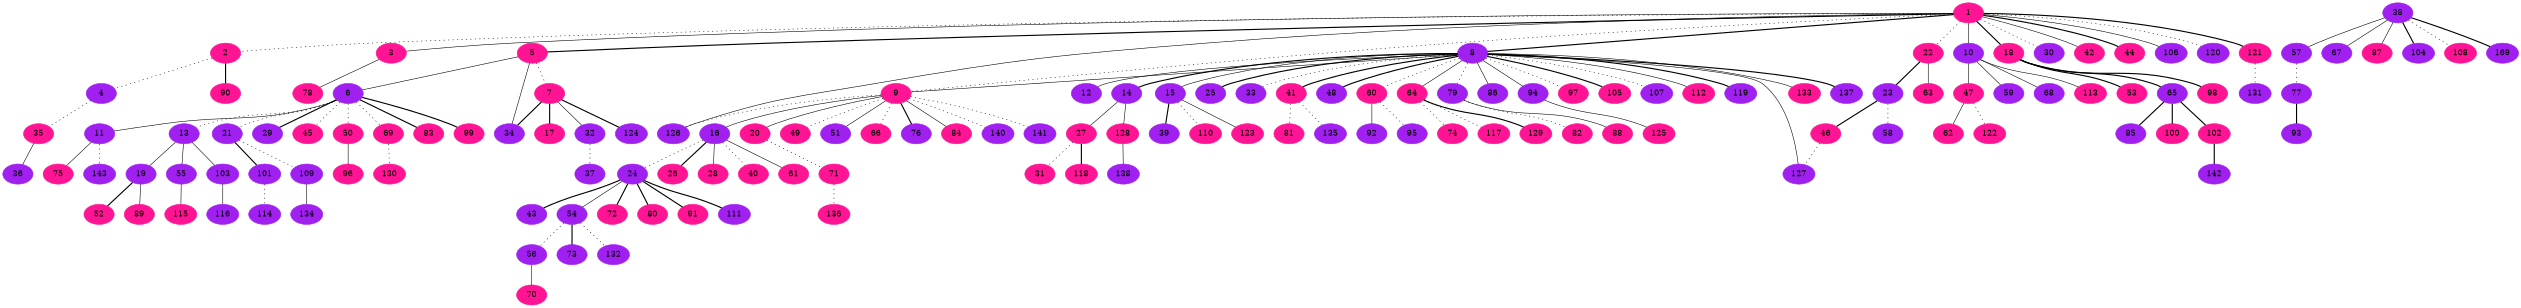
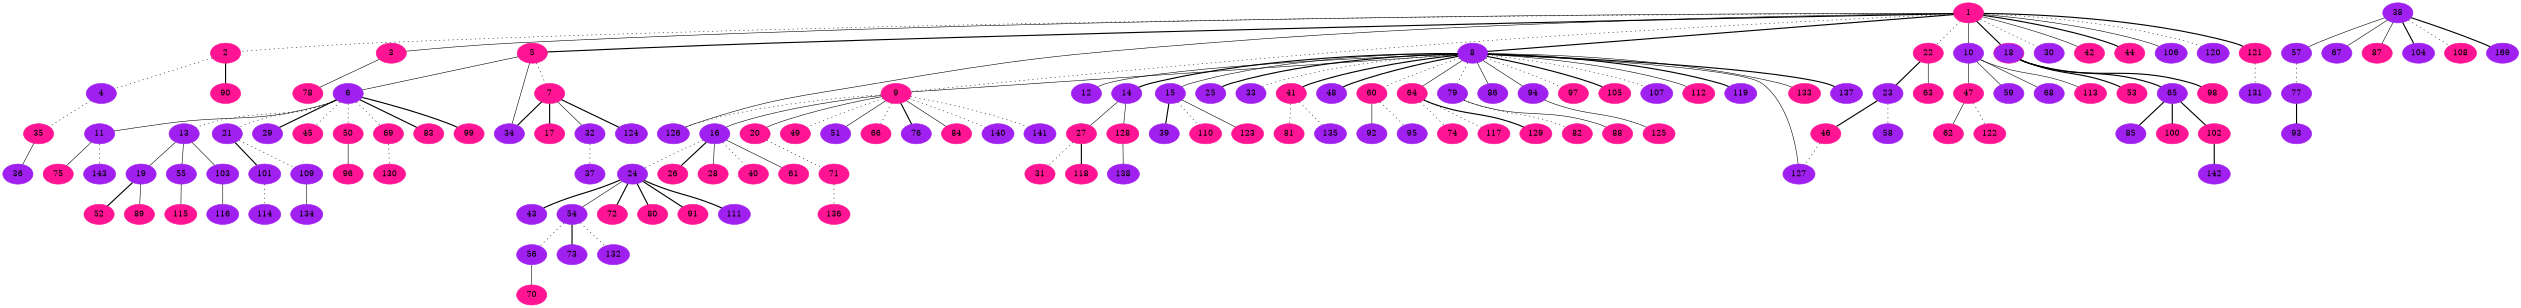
node "18": fillcolor deeppink -> purple
